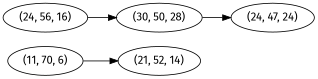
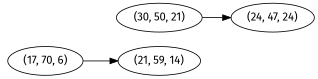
node "(24, 56, 16)": removed
node "(30, 50, 28)": label "(30, 50, 28)" -> "(30, 50, 21)"
node "(11, 70, 6)": label "(11, 70, 6)" -> "(17, 70, 6)"
node "(21, 52, 14)": label "(21, 52, 14)" -> "(21, 59, 14)"
